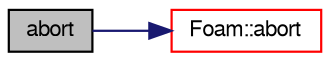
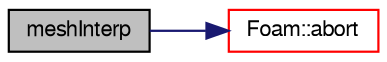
node "abort": label "abort" -> "meshInterp"
